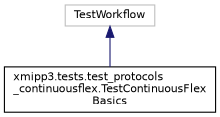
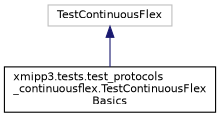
node "TestWorkflow": label "TestWorkflow" -> "TestContinuousFlex"
